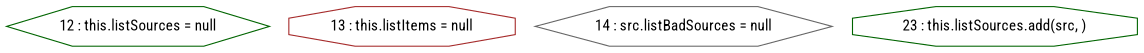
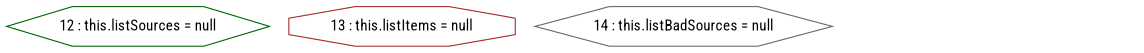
node "14 : src.listBadSources = null": label "14 : src.listBadSources = null" -> "14 : this.listBadSources = null"
node "23 : this.listSources.add(src, )": removed
